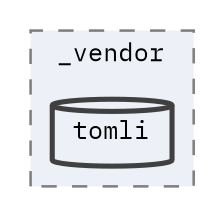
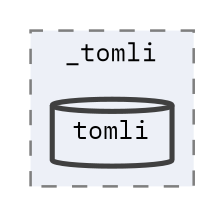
cluster "_vendor": label "_vendor" -> "_tomli"
